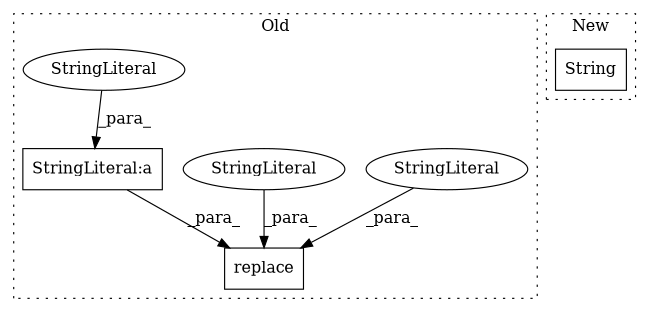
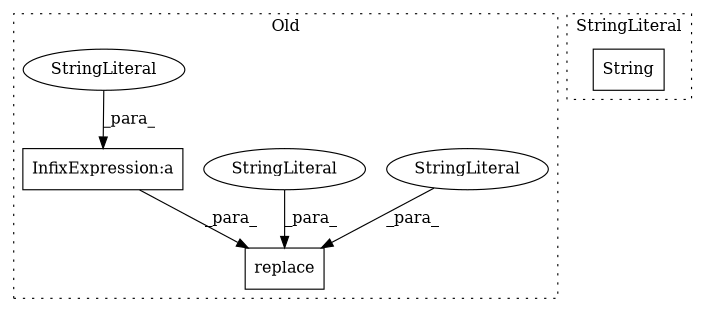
cluster "New": label "New" -> "StringLiteral"
node "StringLiteral:a": label "StringLiteral:a" -> "InfixExpression:a"
